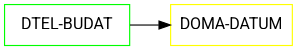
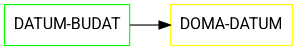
node "DTEL-BUDAT": label "DTEL-BUDAT" -> "DATUM-BUDAT"
